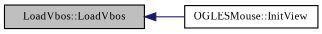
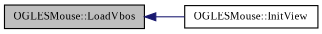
node "LoadVbos::LoadVbos": label "LoadVbos::LoadVbos" -> "OGLESMouse::LoadVbos"
